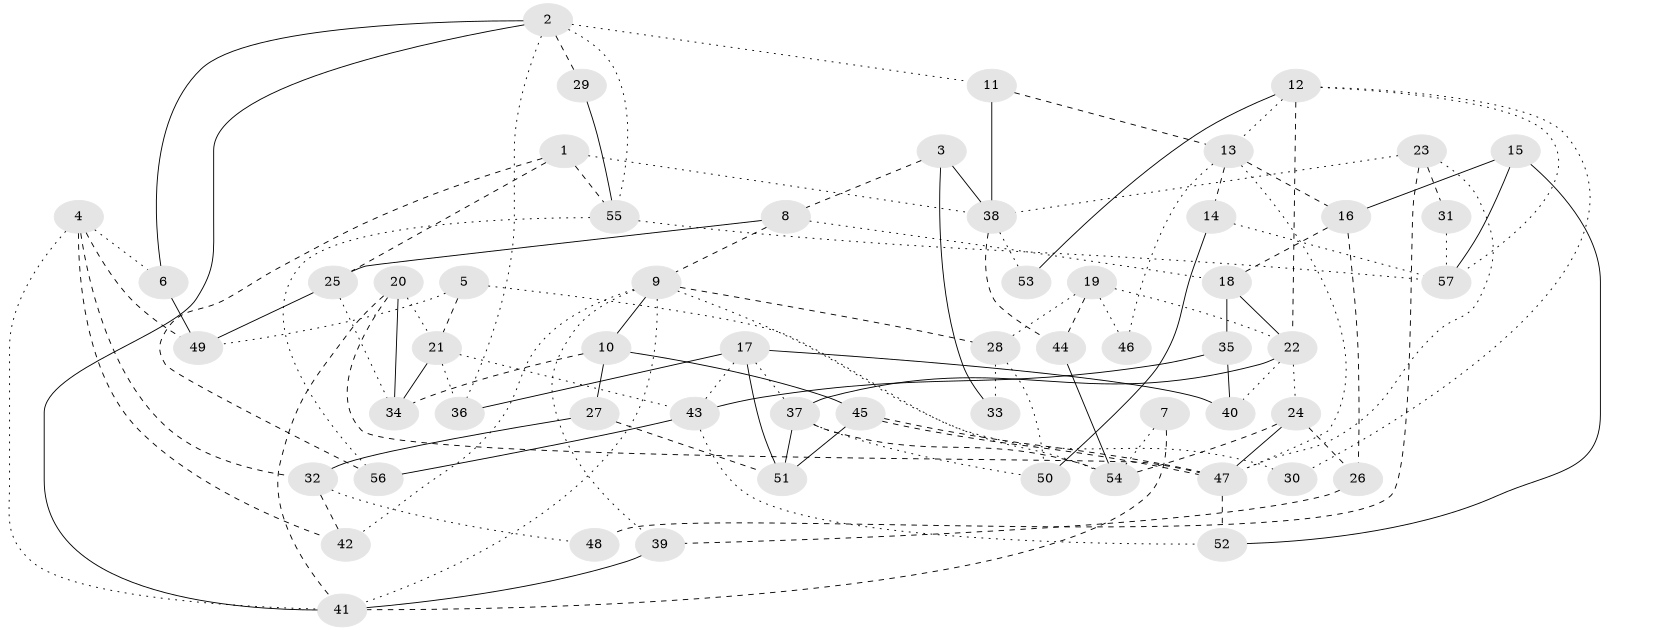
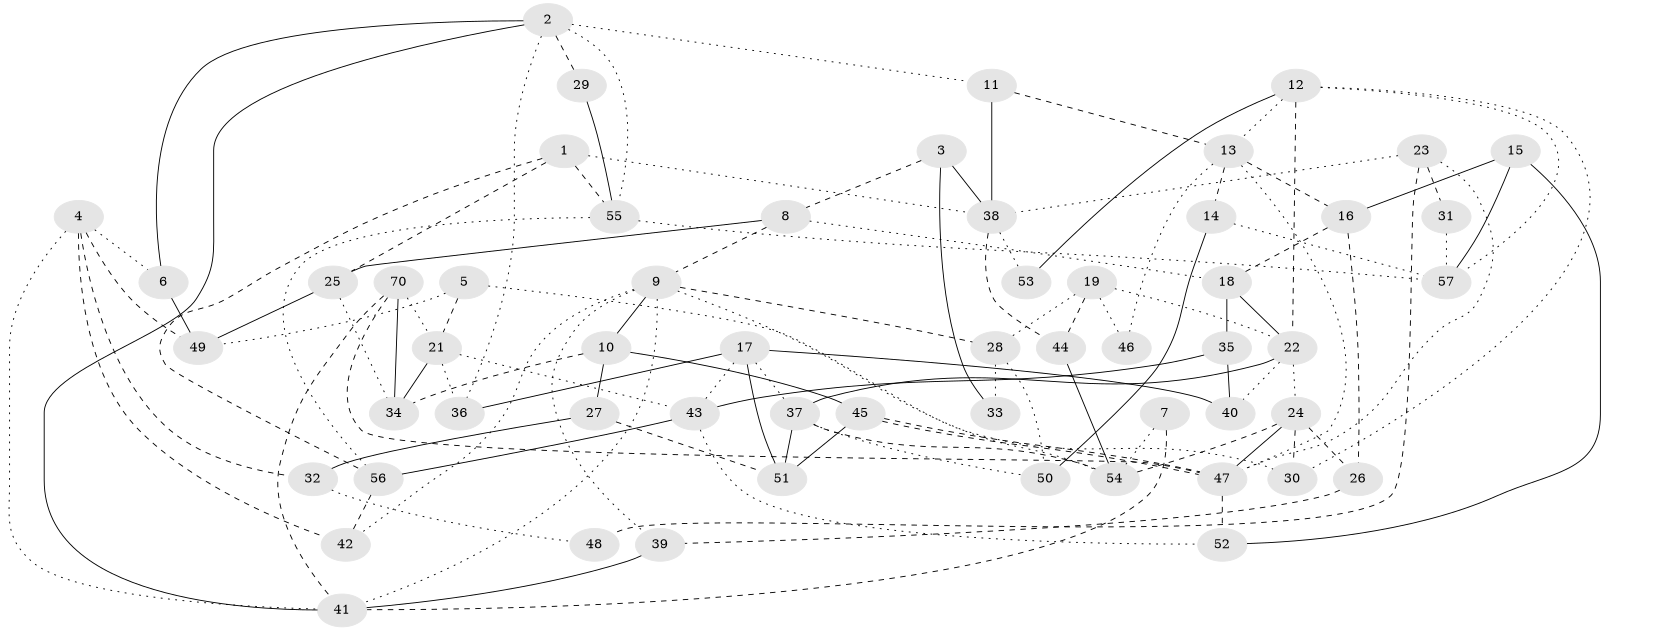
node "20": label "20" -> "70"
edge "24" -- "30": added
edge "32" -- "42": now "56" -- "42"
